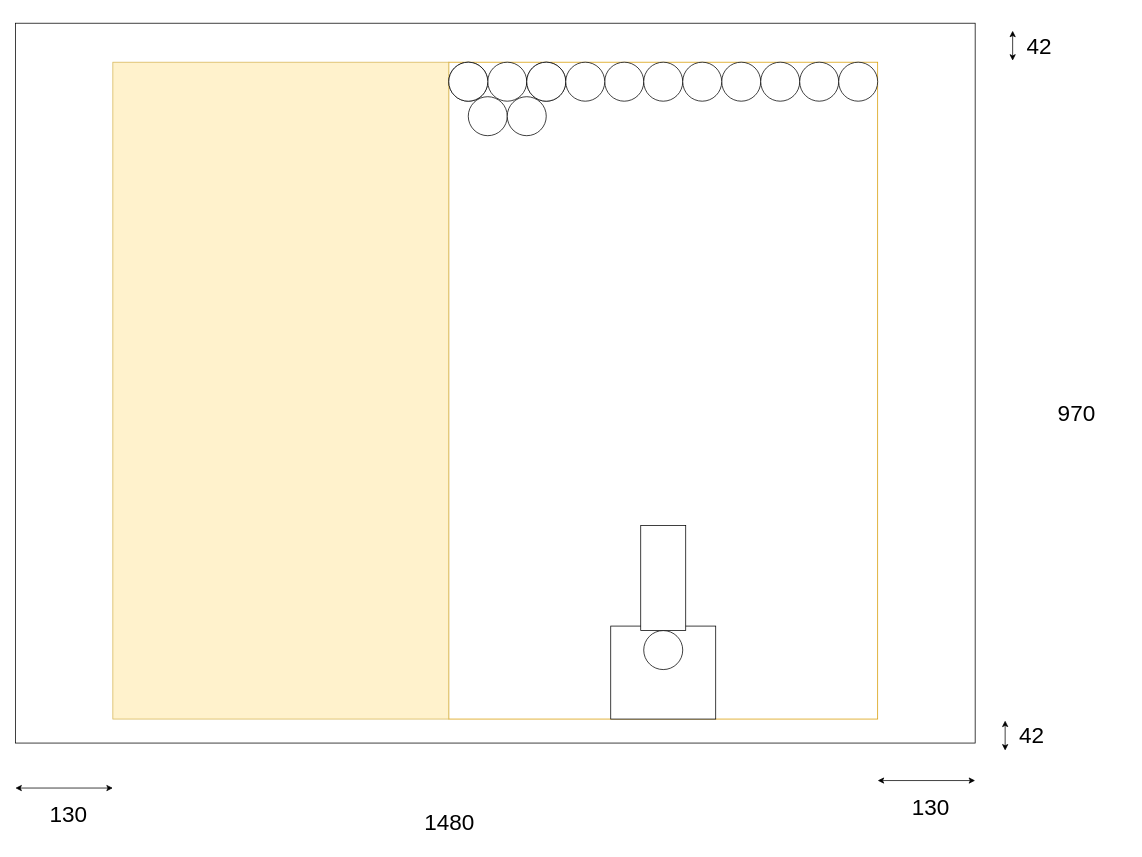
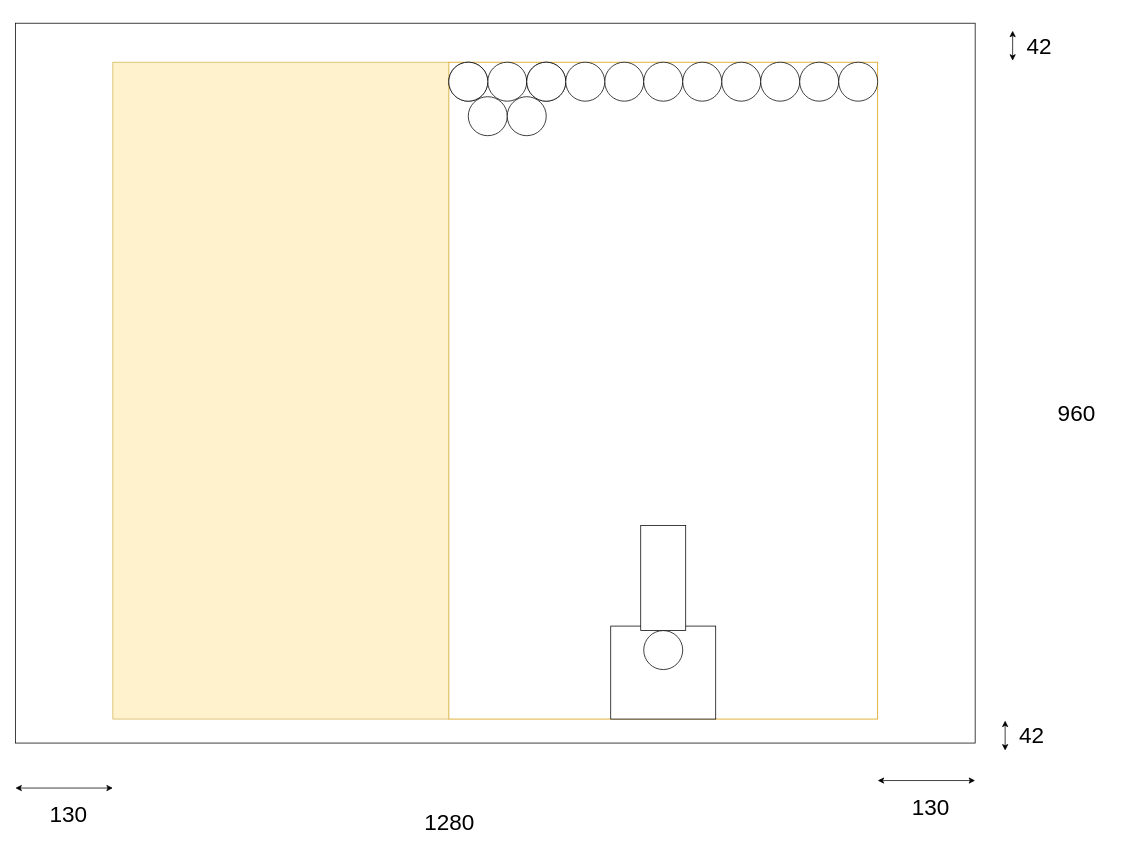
node "970": label "970" -> "960"
node "1480": label "1480" -> "1280"
